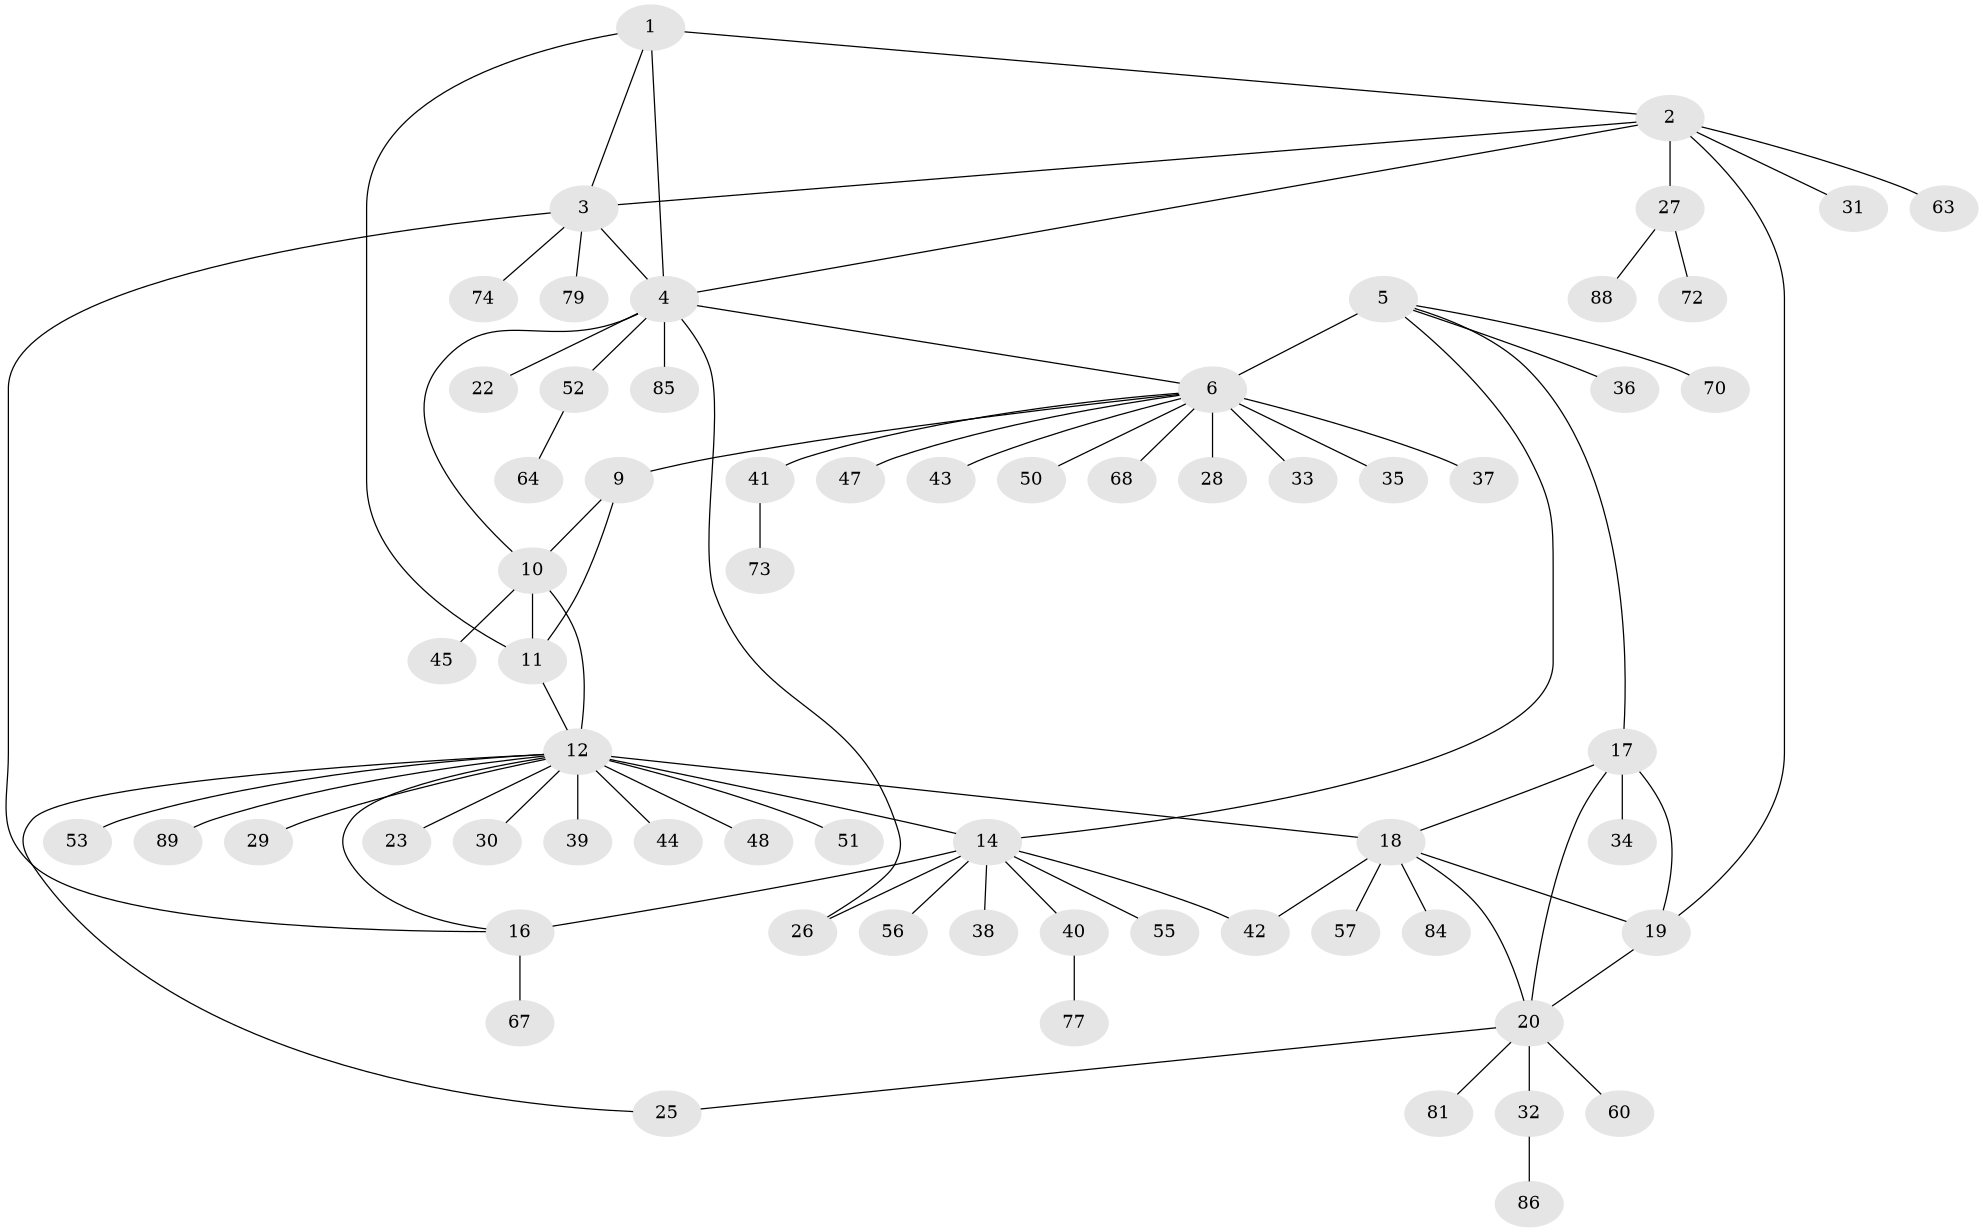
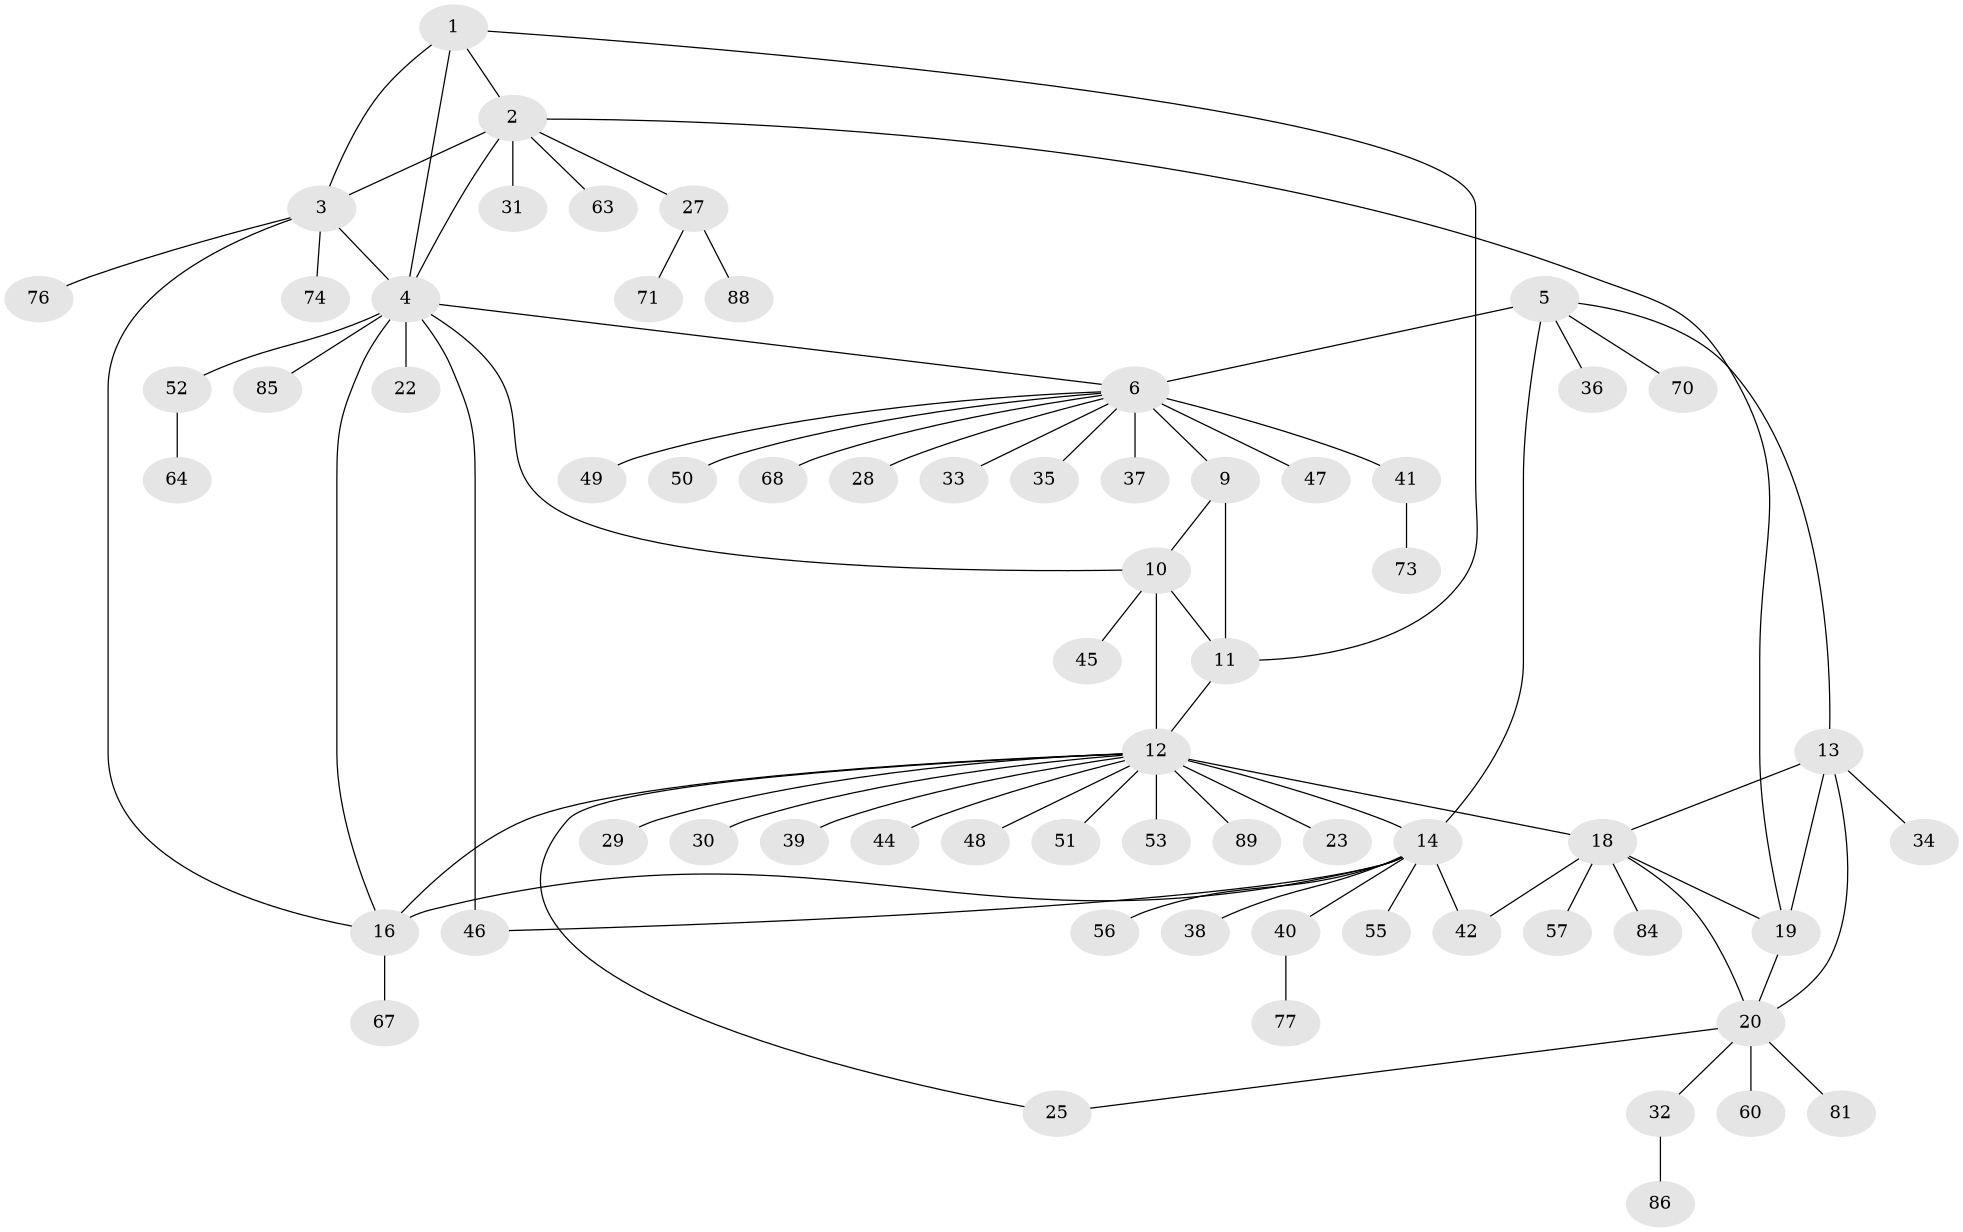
node "79": label "79" -> "76"
node "72": label "72" -> "71"
node "43": label "43" -> "49"
edge "4" -- "16": added
node "17": label "17" -> "13"
node "26": label "26" -> "46"
